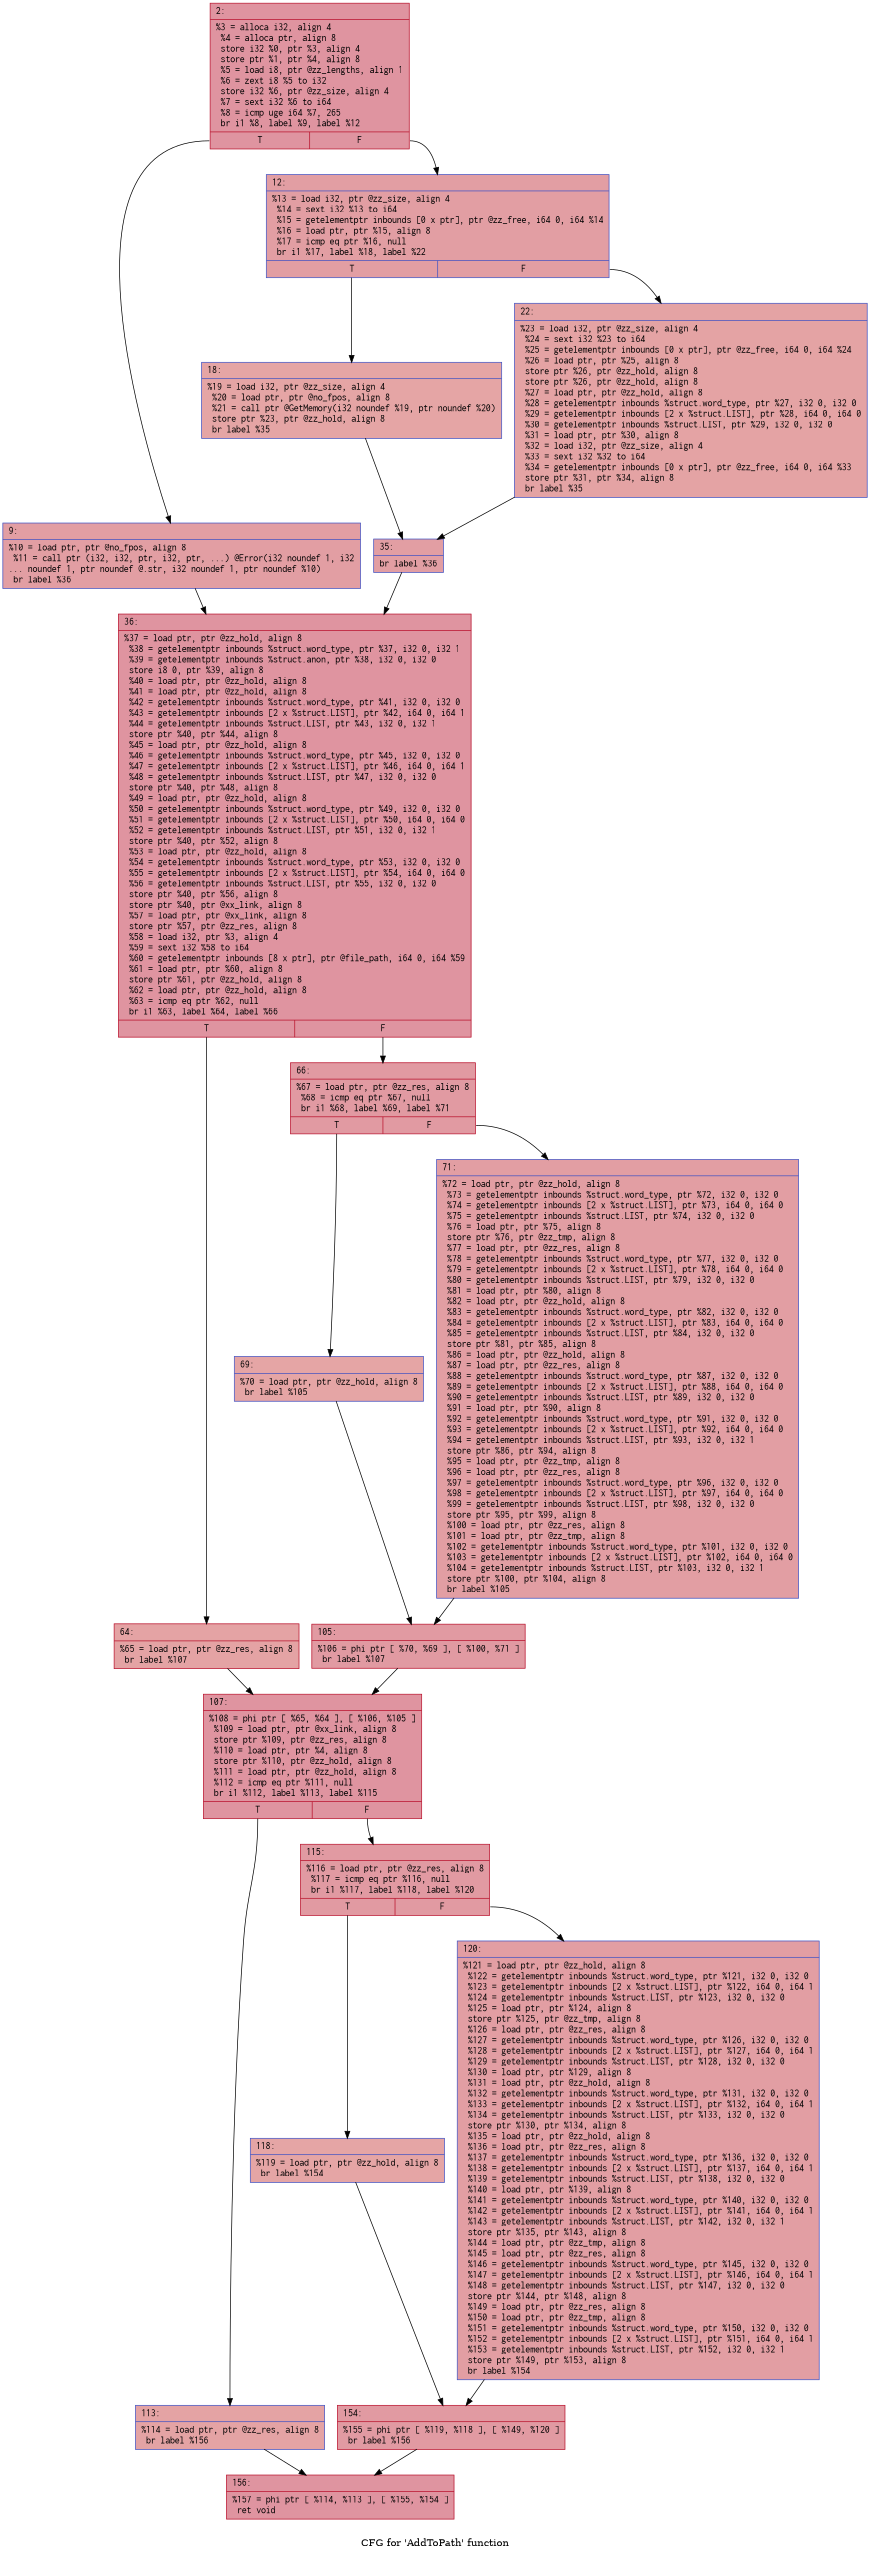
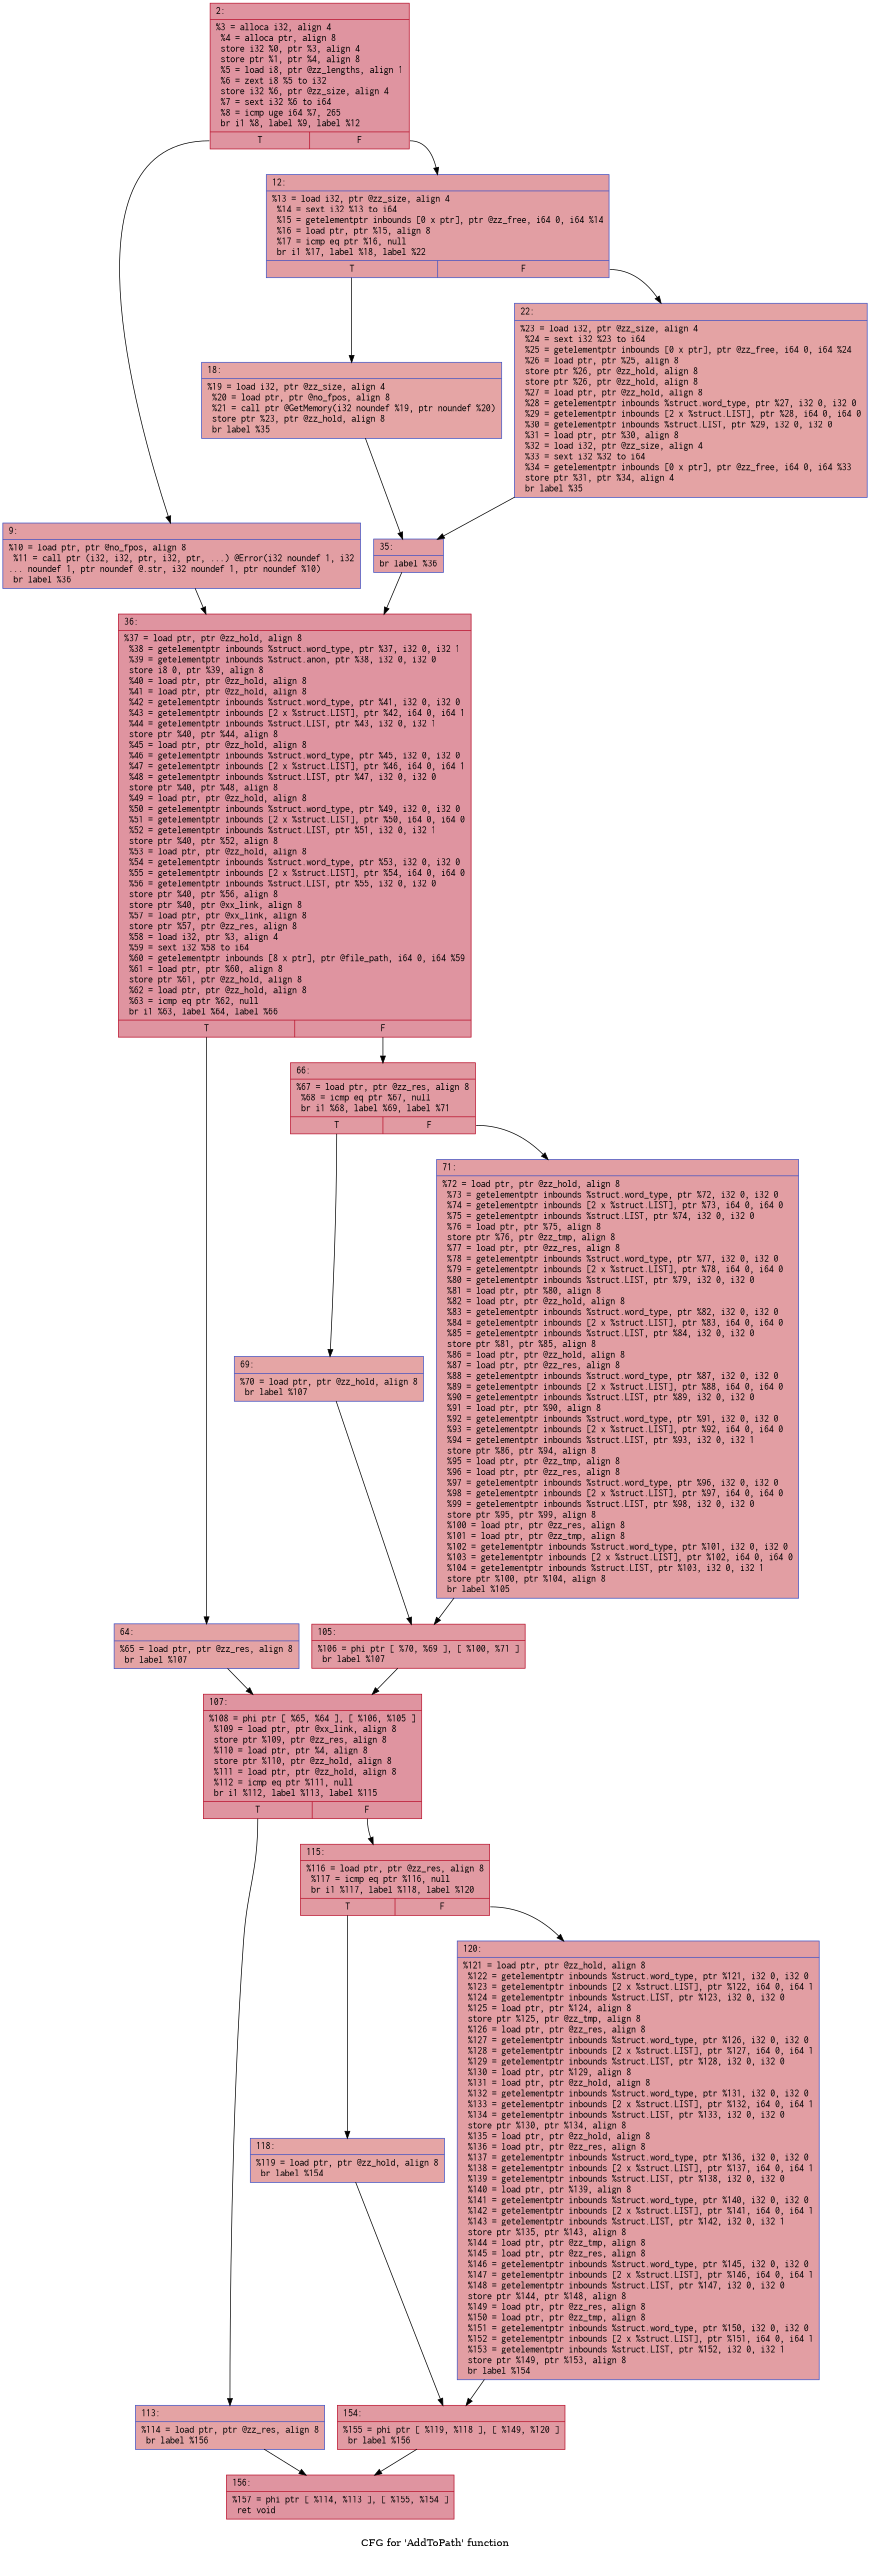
node "22:": text "store ptr %31, ptr %34, align 8" -> "store ptr %31, ptr %34, align 4"
node "69:": text "br label %105" -> "br label %107"
node "64:": color #b70d28ff -> #3d50c3ff
